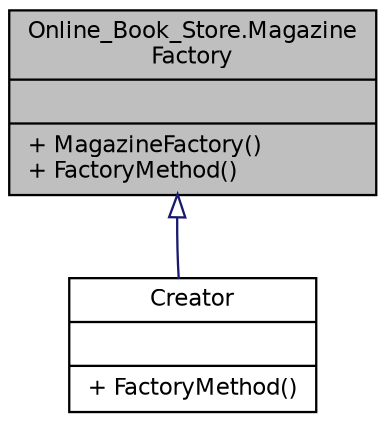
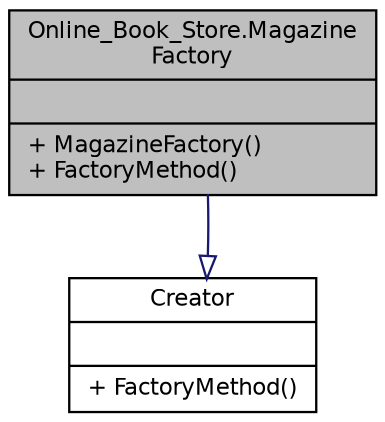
edge "Creator" -> "Online_Book_Store.Magazine": reversed
